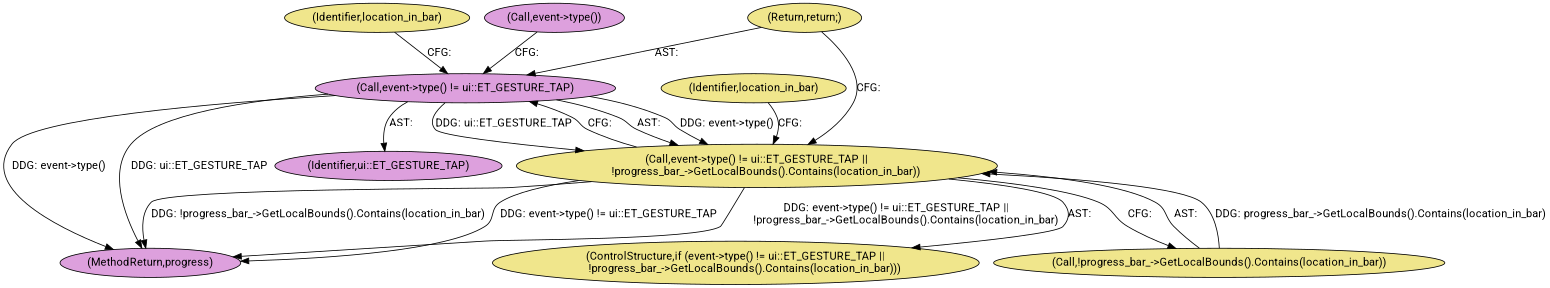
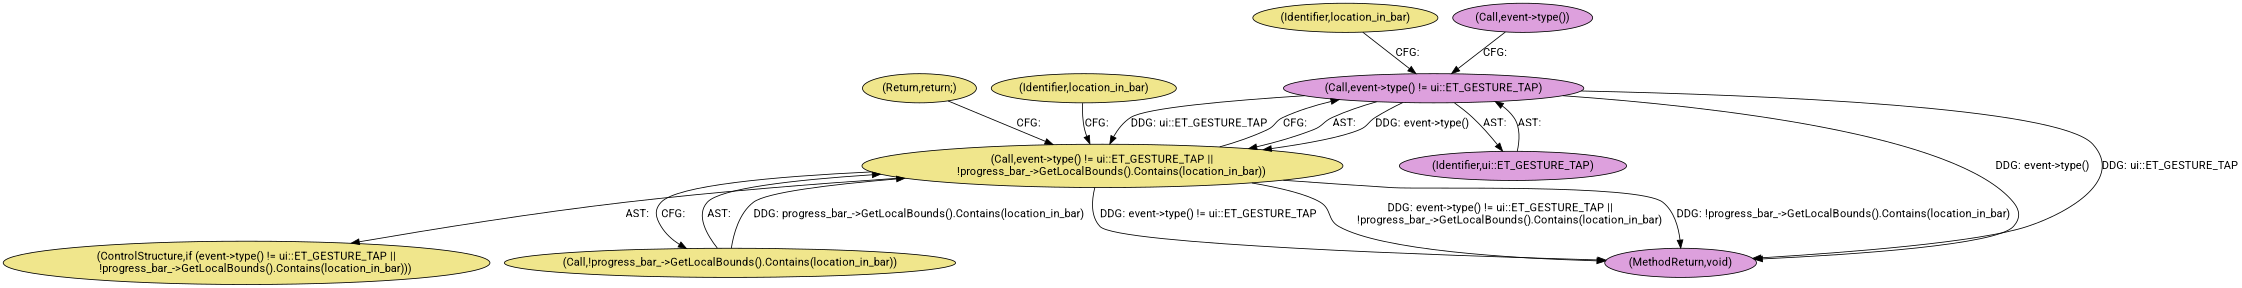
edge "(Return,return;)" -> "(Call,event->type() != ui::ET_GESTURE_TAP)": now "(Identifier,ui::ET_GESTURE_TAP)" -> "(Call,event->type() != ui::ET_GESTURE_TAP)"
node "(MethodReturn,progress)": label "(MethodReturn,progress)" -> "(MethodReturn,void)"
